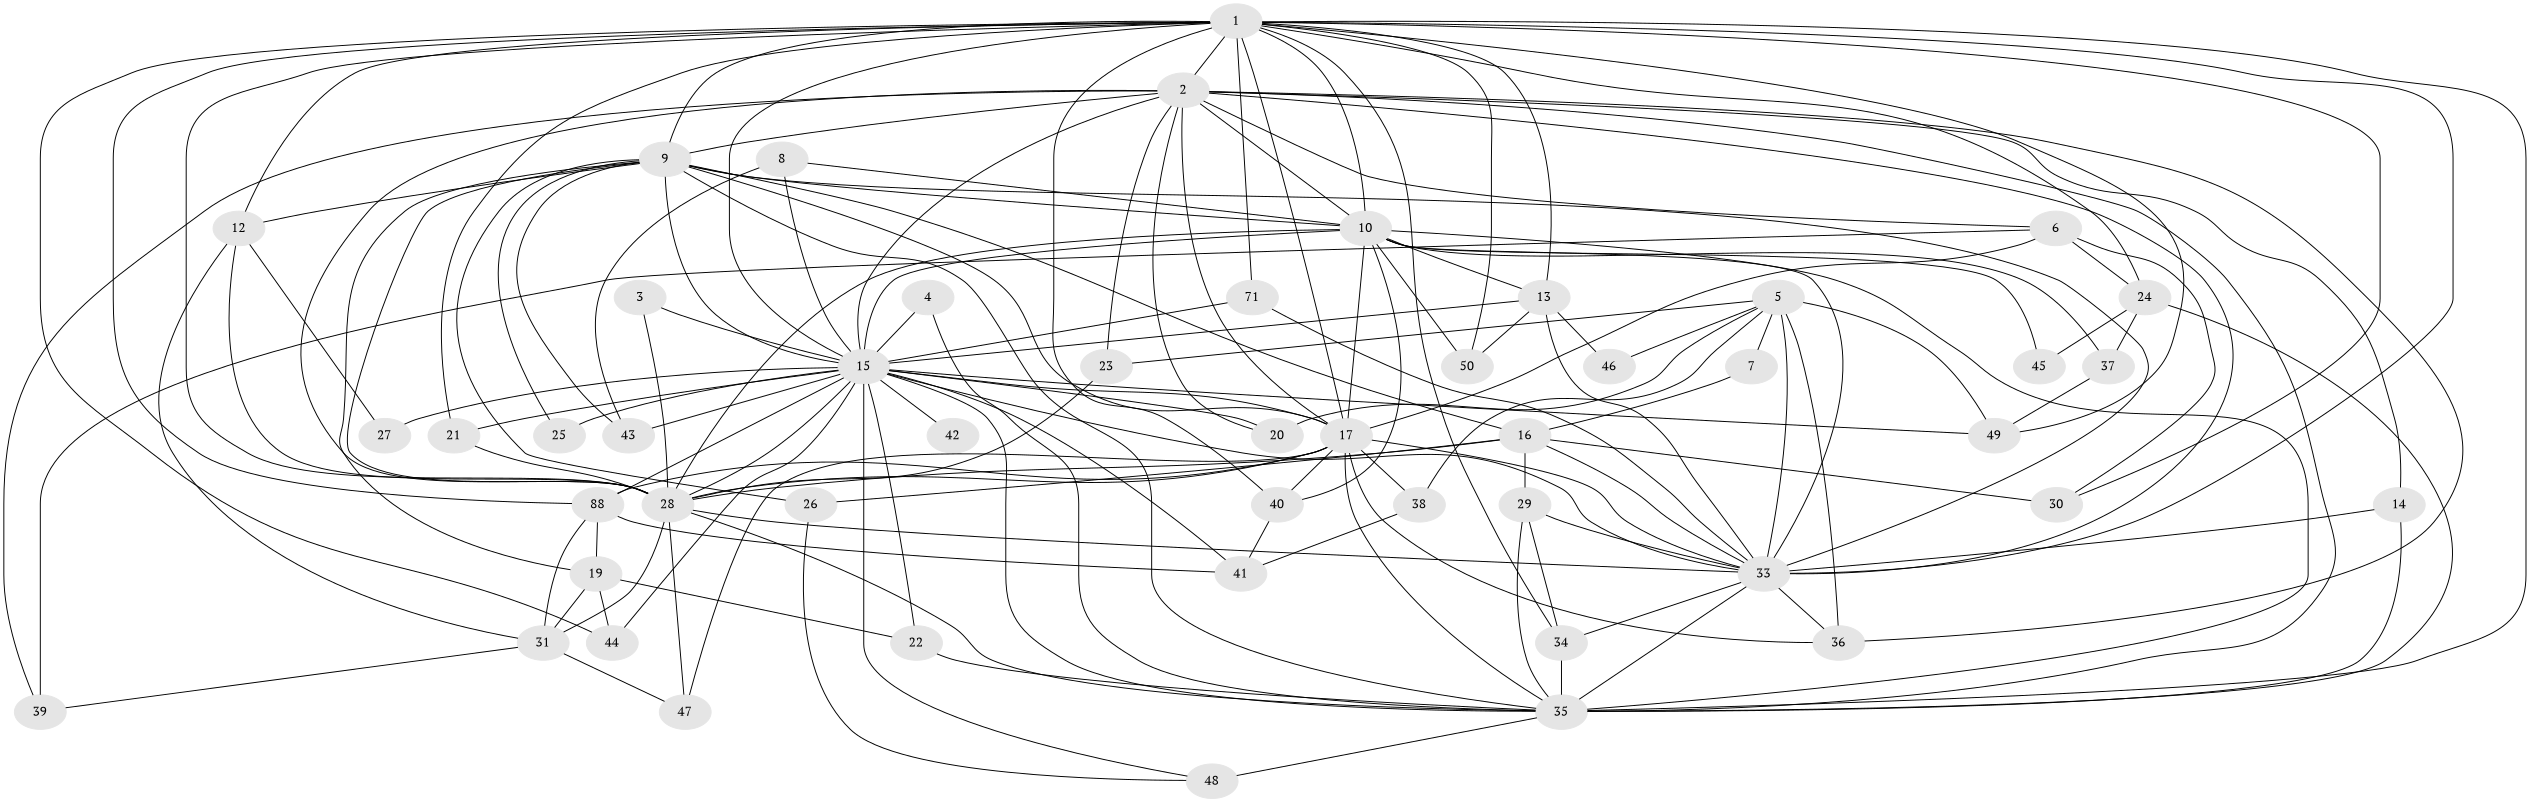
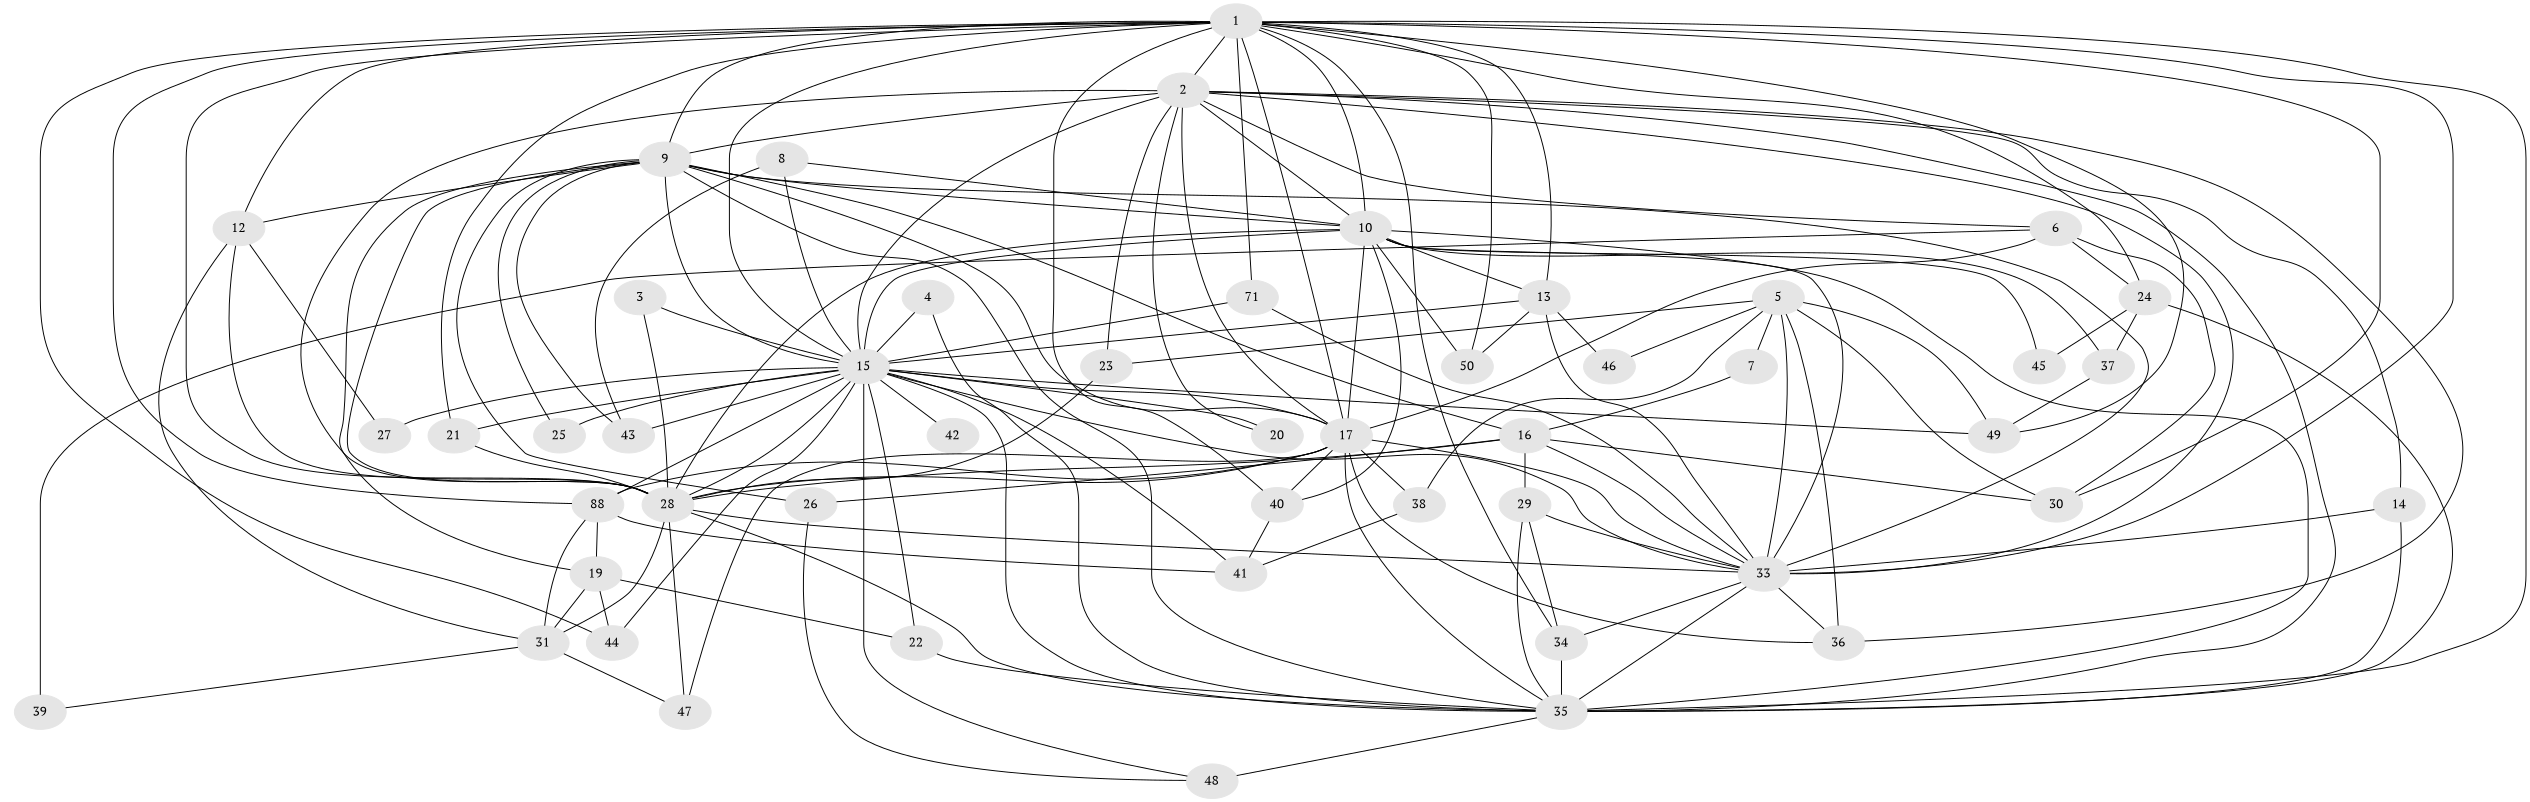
edge "2" -- "39": removed
edge "5" -- "20": now "5" -- "30"
